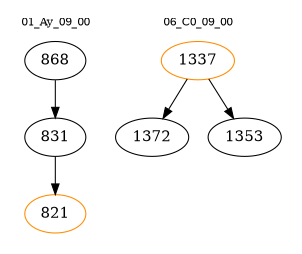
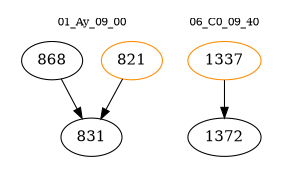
cluster "06_C0_09_00": label "06_C0_09_00" -> "06_C0_09_40"
node "1353": removed
edge "831" -> "821": reversed
